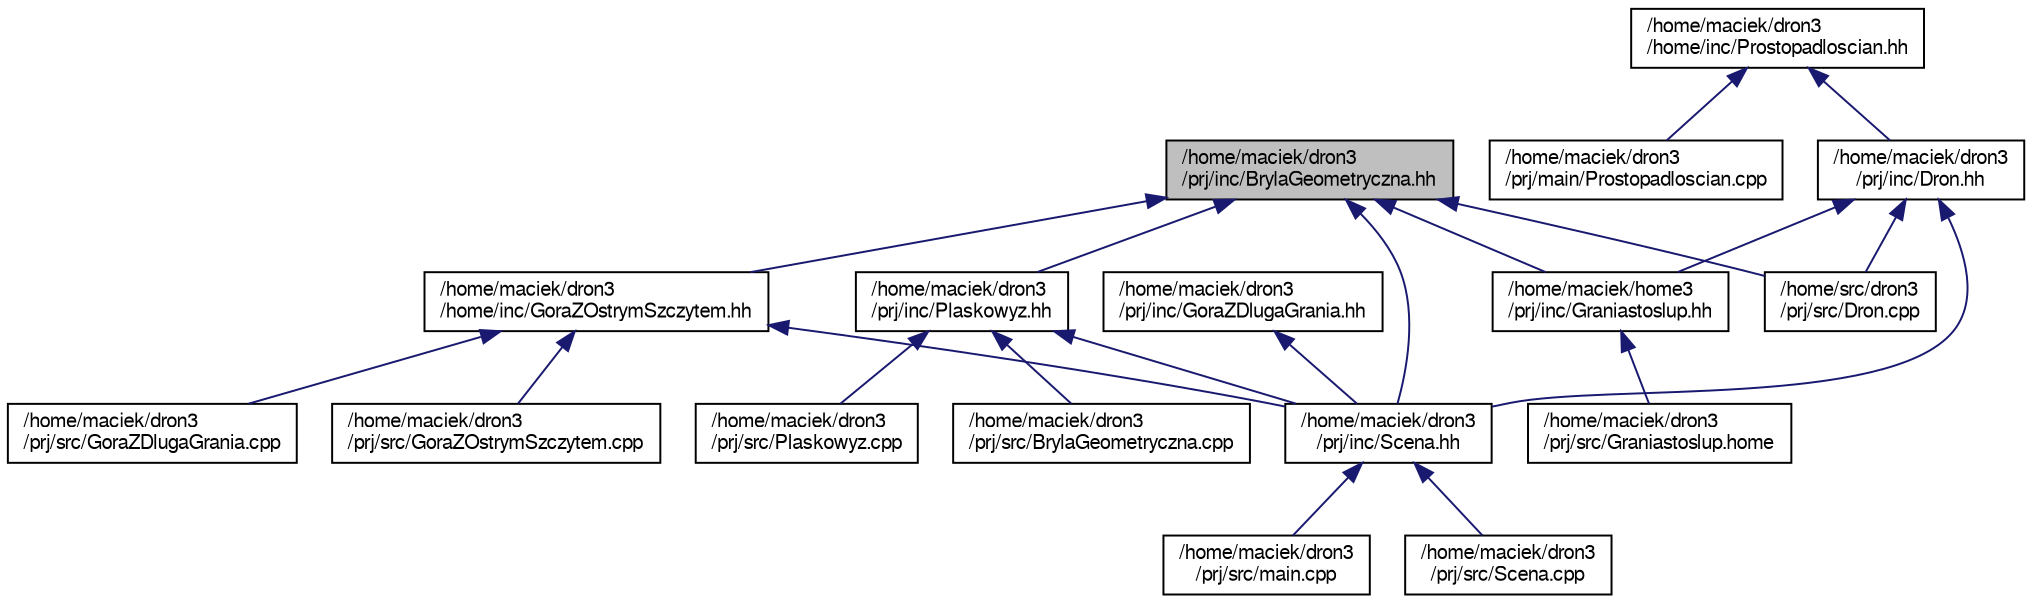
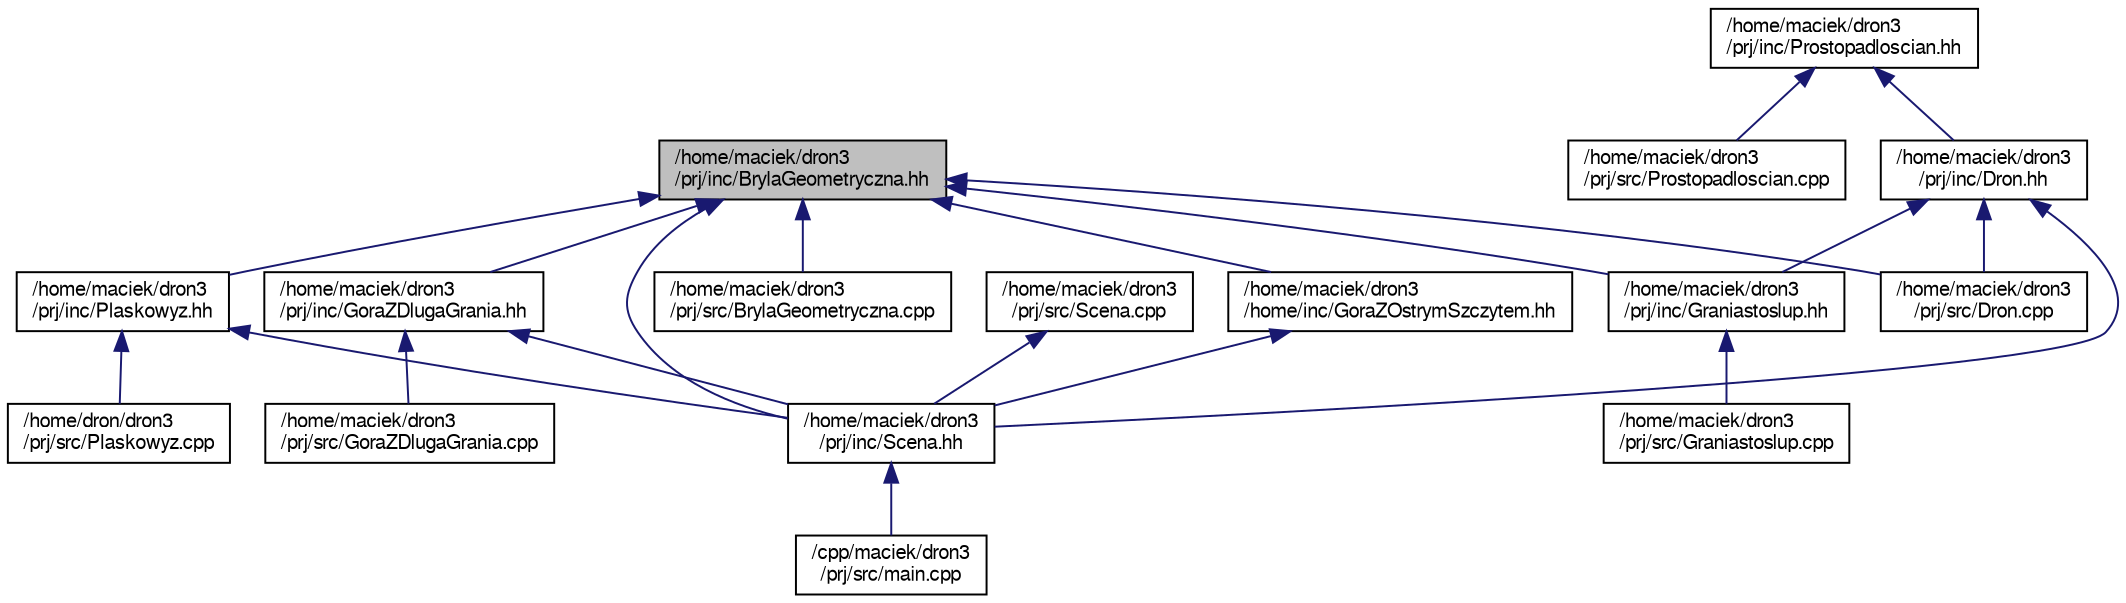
node "/home/maciek/dron3 /home/inc/Prostopadloscian.hh": label "/home/maciek/dron3 /home/inc/Prostopadloscian.hh" -> "/home/maciek/dron3 /prj/inc/Prostopadloscian.hh"
node "/home/maciek/dron3 /prj/main/Prostopadloscian.cpp": label "/home/maciek/dron3 /prj/main/Prostopadloscian.cpp" -> "/home/maciek/dron3 /prj/src/Prostopadloscian.cpp"
edge "/home/maciek/dron3 /prj/inc/GoraZDlugaGrania.hh" -> "/home/maciek/dron3 /prj/inc/BrylaGeometryczna.hh": added
node "/home/maciek/home3 /prj/inc/Graniastoslup.hh": label "/home/maciek/home3 /prj/inc/Graniastoslup.hh" -> "/home/maciek/dron3 /prj/inc/Graniastoslup.hh"
node "/home/src/dron3 /prj/src/Dron.cpp": label "/home/src/dron3 /prj/src/Dron.cpp" -> "/home/maciek/dron3 /prj/src/Dron.cpp"
edge "/home/maciek/dron3 /prj/src/GoraZDlugaGrania.cpp" -> "/home/maciek/dron3 /home/inc/GoraZOstrymSzczytem.hh": now "/home/maciek/dron3 /prj/src/GoraZDlugaGrania.cpp" -> "/home/maciek/dron3 /prj/inc/GoraZDlugaGrania.hh"
edge "/home/maciek/dron3 /prj/src/BrylaGeometryczna.cpp" -> "/home/maciek/dron3 /prj/inc/Plaskowyz.hh": now "/home/maciek/dron3 /prj/src/BrylaGeometryczna.cpp" -> "/home/maciek/dron3 /prj/inc/BrylaGeometryczna.hh"
node "/home/maciek/dron3 /prj/src/GoraZOstrymSzczytem.cpp": removed
node "/home/maciek/dron3 /prj/src/Plaskowyz.cpp": label "/home/maciek/dron3 /prj/src/Plaskowyz.cpp" -> "/home/dron/dron3 /prj/src/Plaskowyz.cpp"
node "/home/maciek/dron3 /prj/src/Graniastoslup.home": label "/home/maciek/dron3 /prj/src/Graniastoslup.home" -> "/home/maciek/dron3 /prj/src/Graniastoslup.cpp"
edge "/home/maciek/dron3 /prj/src/Scena.cpp" -> "/home/maciek/dron3 /prj/inc/Scena.hh": reversed
node "/home/maciek/dron3 /prj/src/main.cpp": label "/home/maciek/dron3 /prj/src/main.cpp" -> "/cpp/maciek/dron3 /prj/src/main.cpp"
